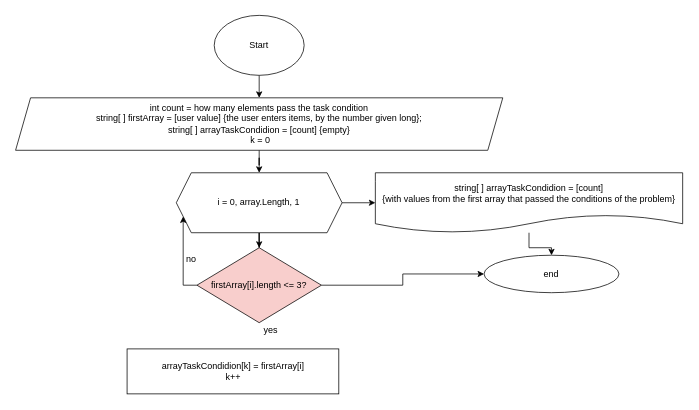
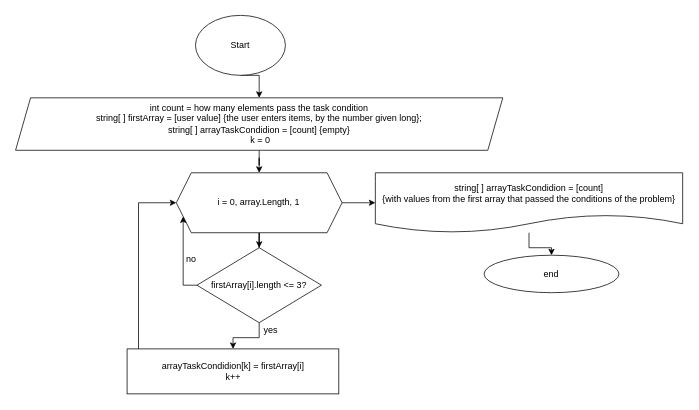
node "Start": moved (259, 45) -> (240, 45)
edge "arrayTaskCondidion[k] = firstArray[i] k++" -> "i = 0, array.Length, 1": added
node "firstArray[i].length <= 3?": fillcolor #f8cecc -> #ffffff
edge "firstArray[i].length <= 3?" -> "end": now "firstArray[i].length <= 3?" -> "arrayTaskCondidion[k] = firstArray[i] k++"
